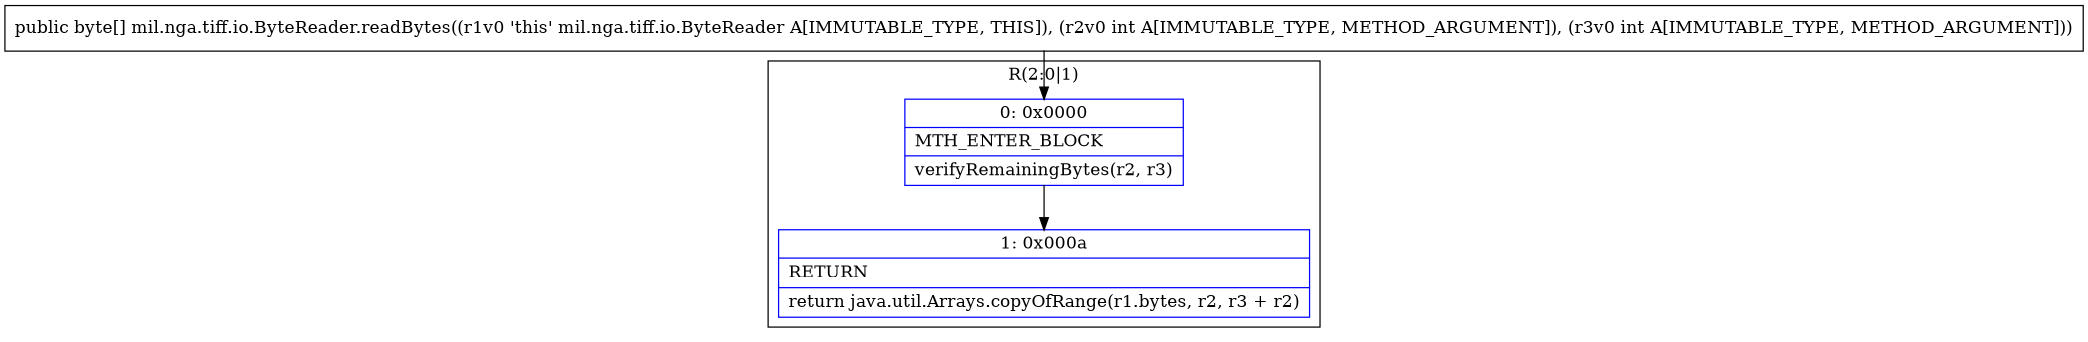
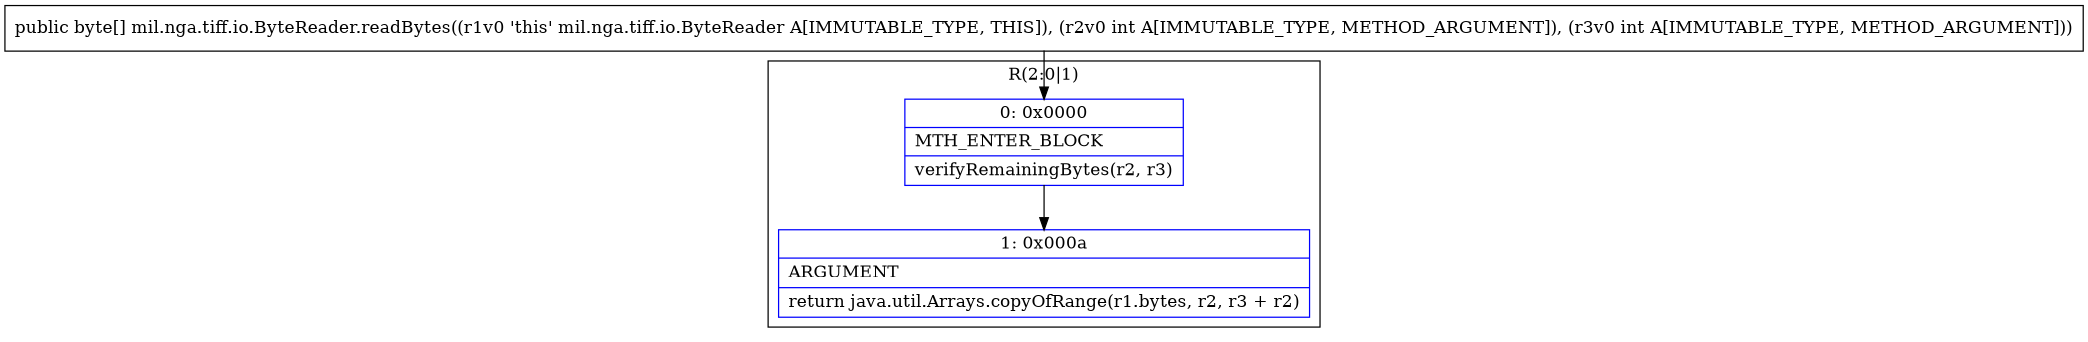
node "1: 0x000a": text "RETURN" -> "ARGUMENT"
